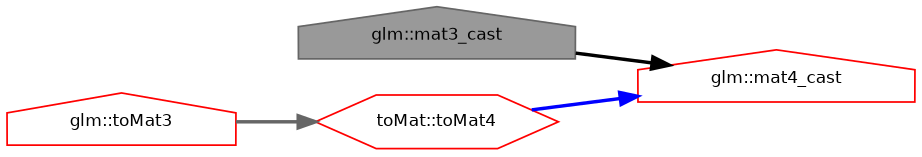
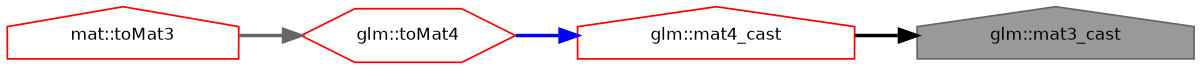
edge "glm::mat3_cast" -> "glm::mat4_cast": reversed
node "glm::toMat3": label "glm::toMat3" -> "mat::toMat3"
node "toMat::toMat4": label "toMat::toMat4" -> "glm::toMat4"
